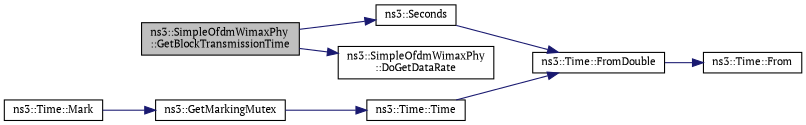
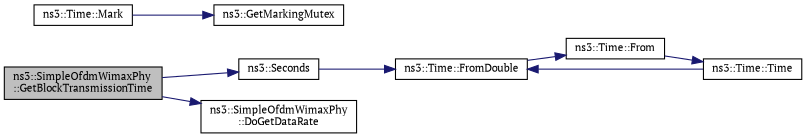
edge "ns3::GetMarkingMutex" -> "ns3::Time::Time": now "ns3::Time::From" -> "ns3::Time::Time"
